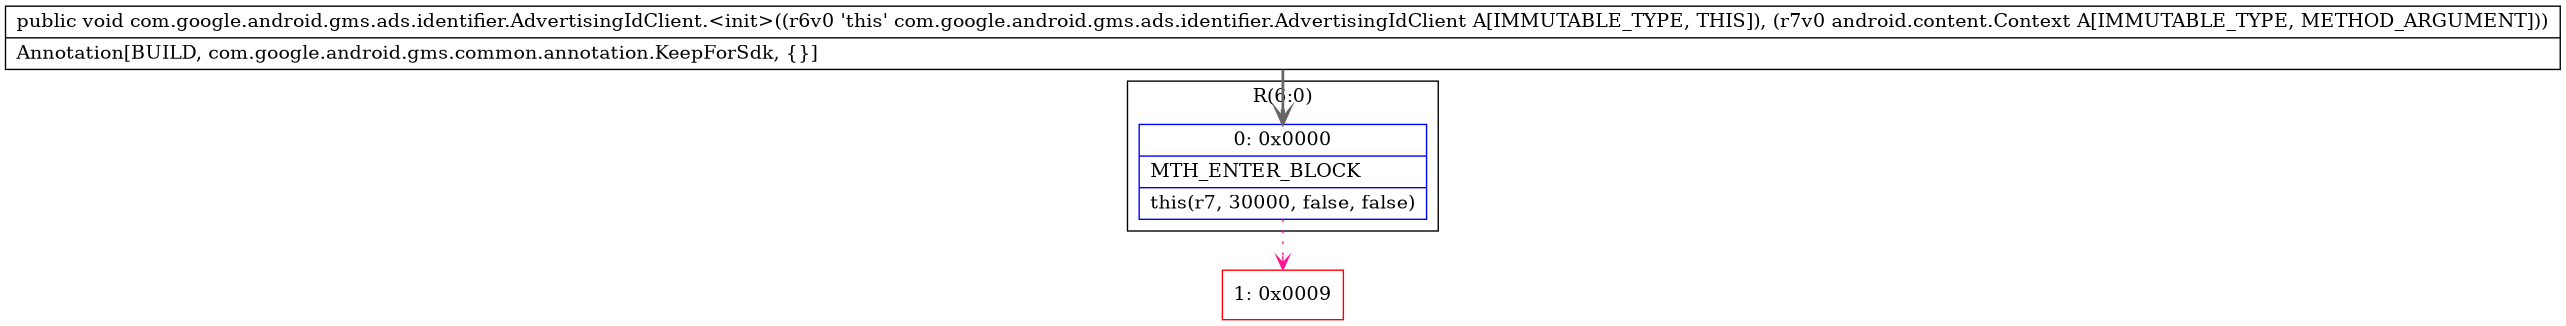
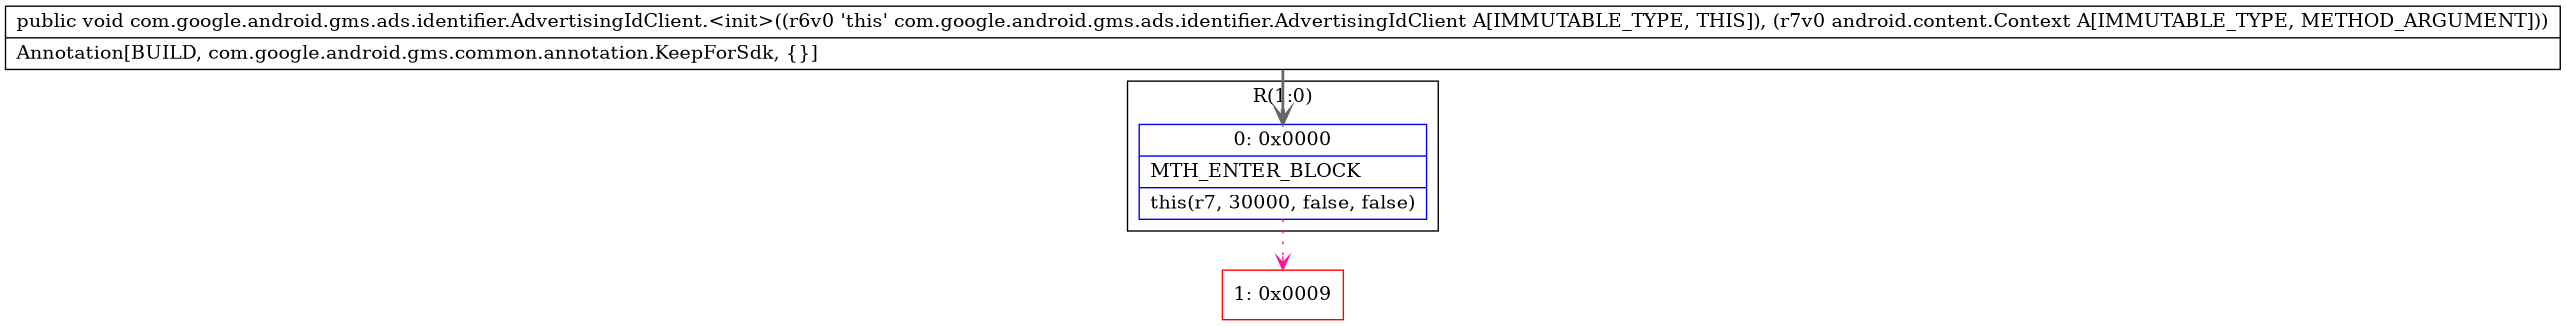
cluster "R(6:0)": label "R(6:0)" -> "R(1:0)"
